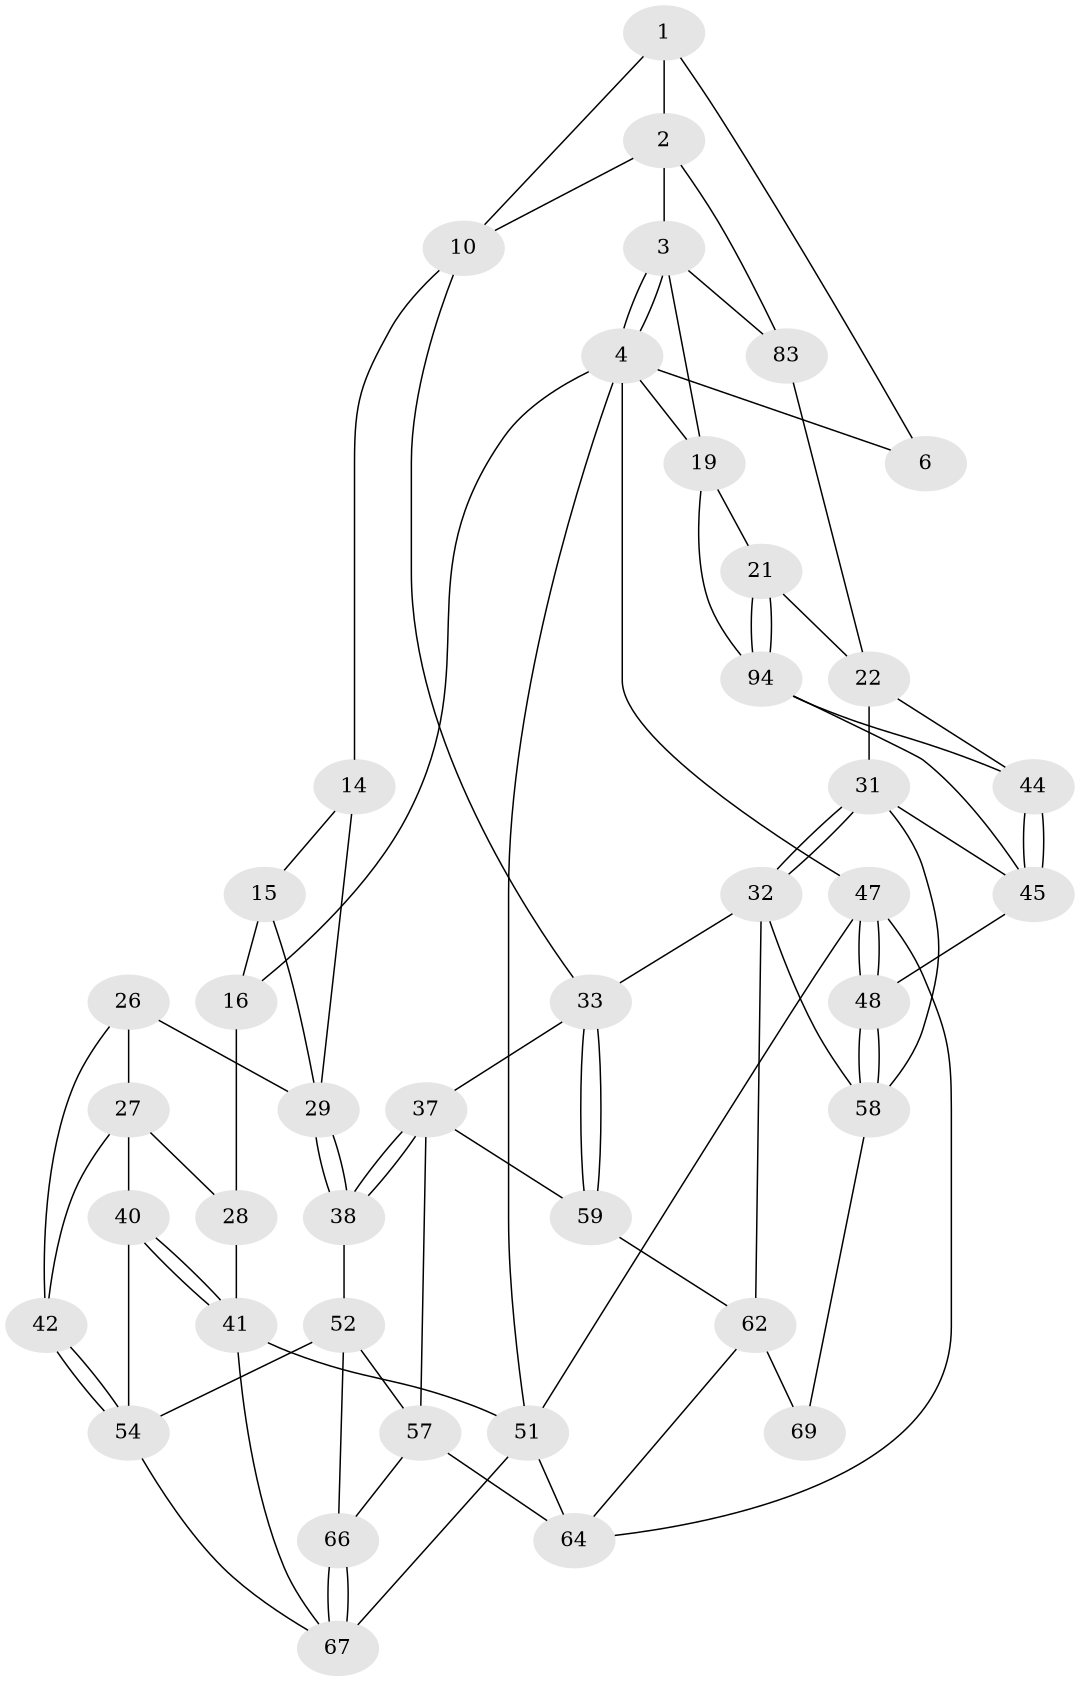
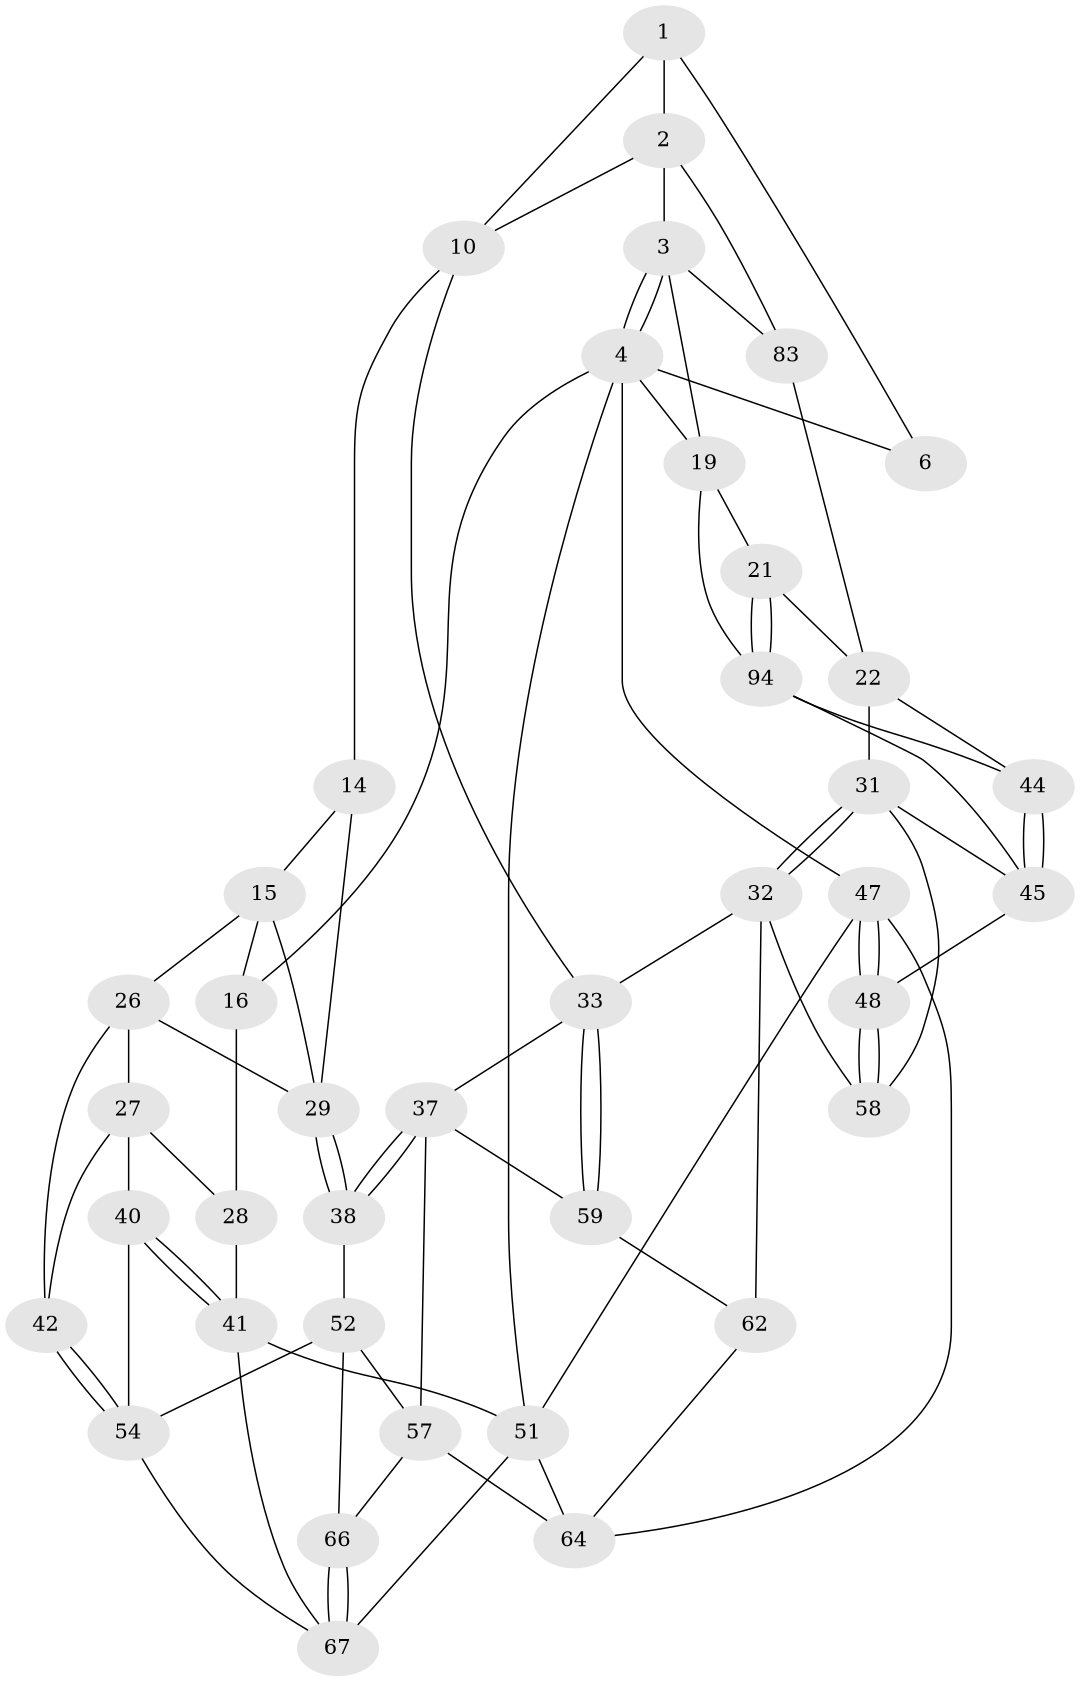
edge "15" -- "26": added
node "69": removed
